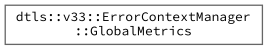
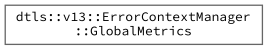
node "dtls::v33::ErrorContextManager ::GlobalMetrics": label "dtls::v33::ErrorContextManager ::GlobalMetrics" -> "dtls::v13::ErrorContextManager ::GlobalMetrics"
